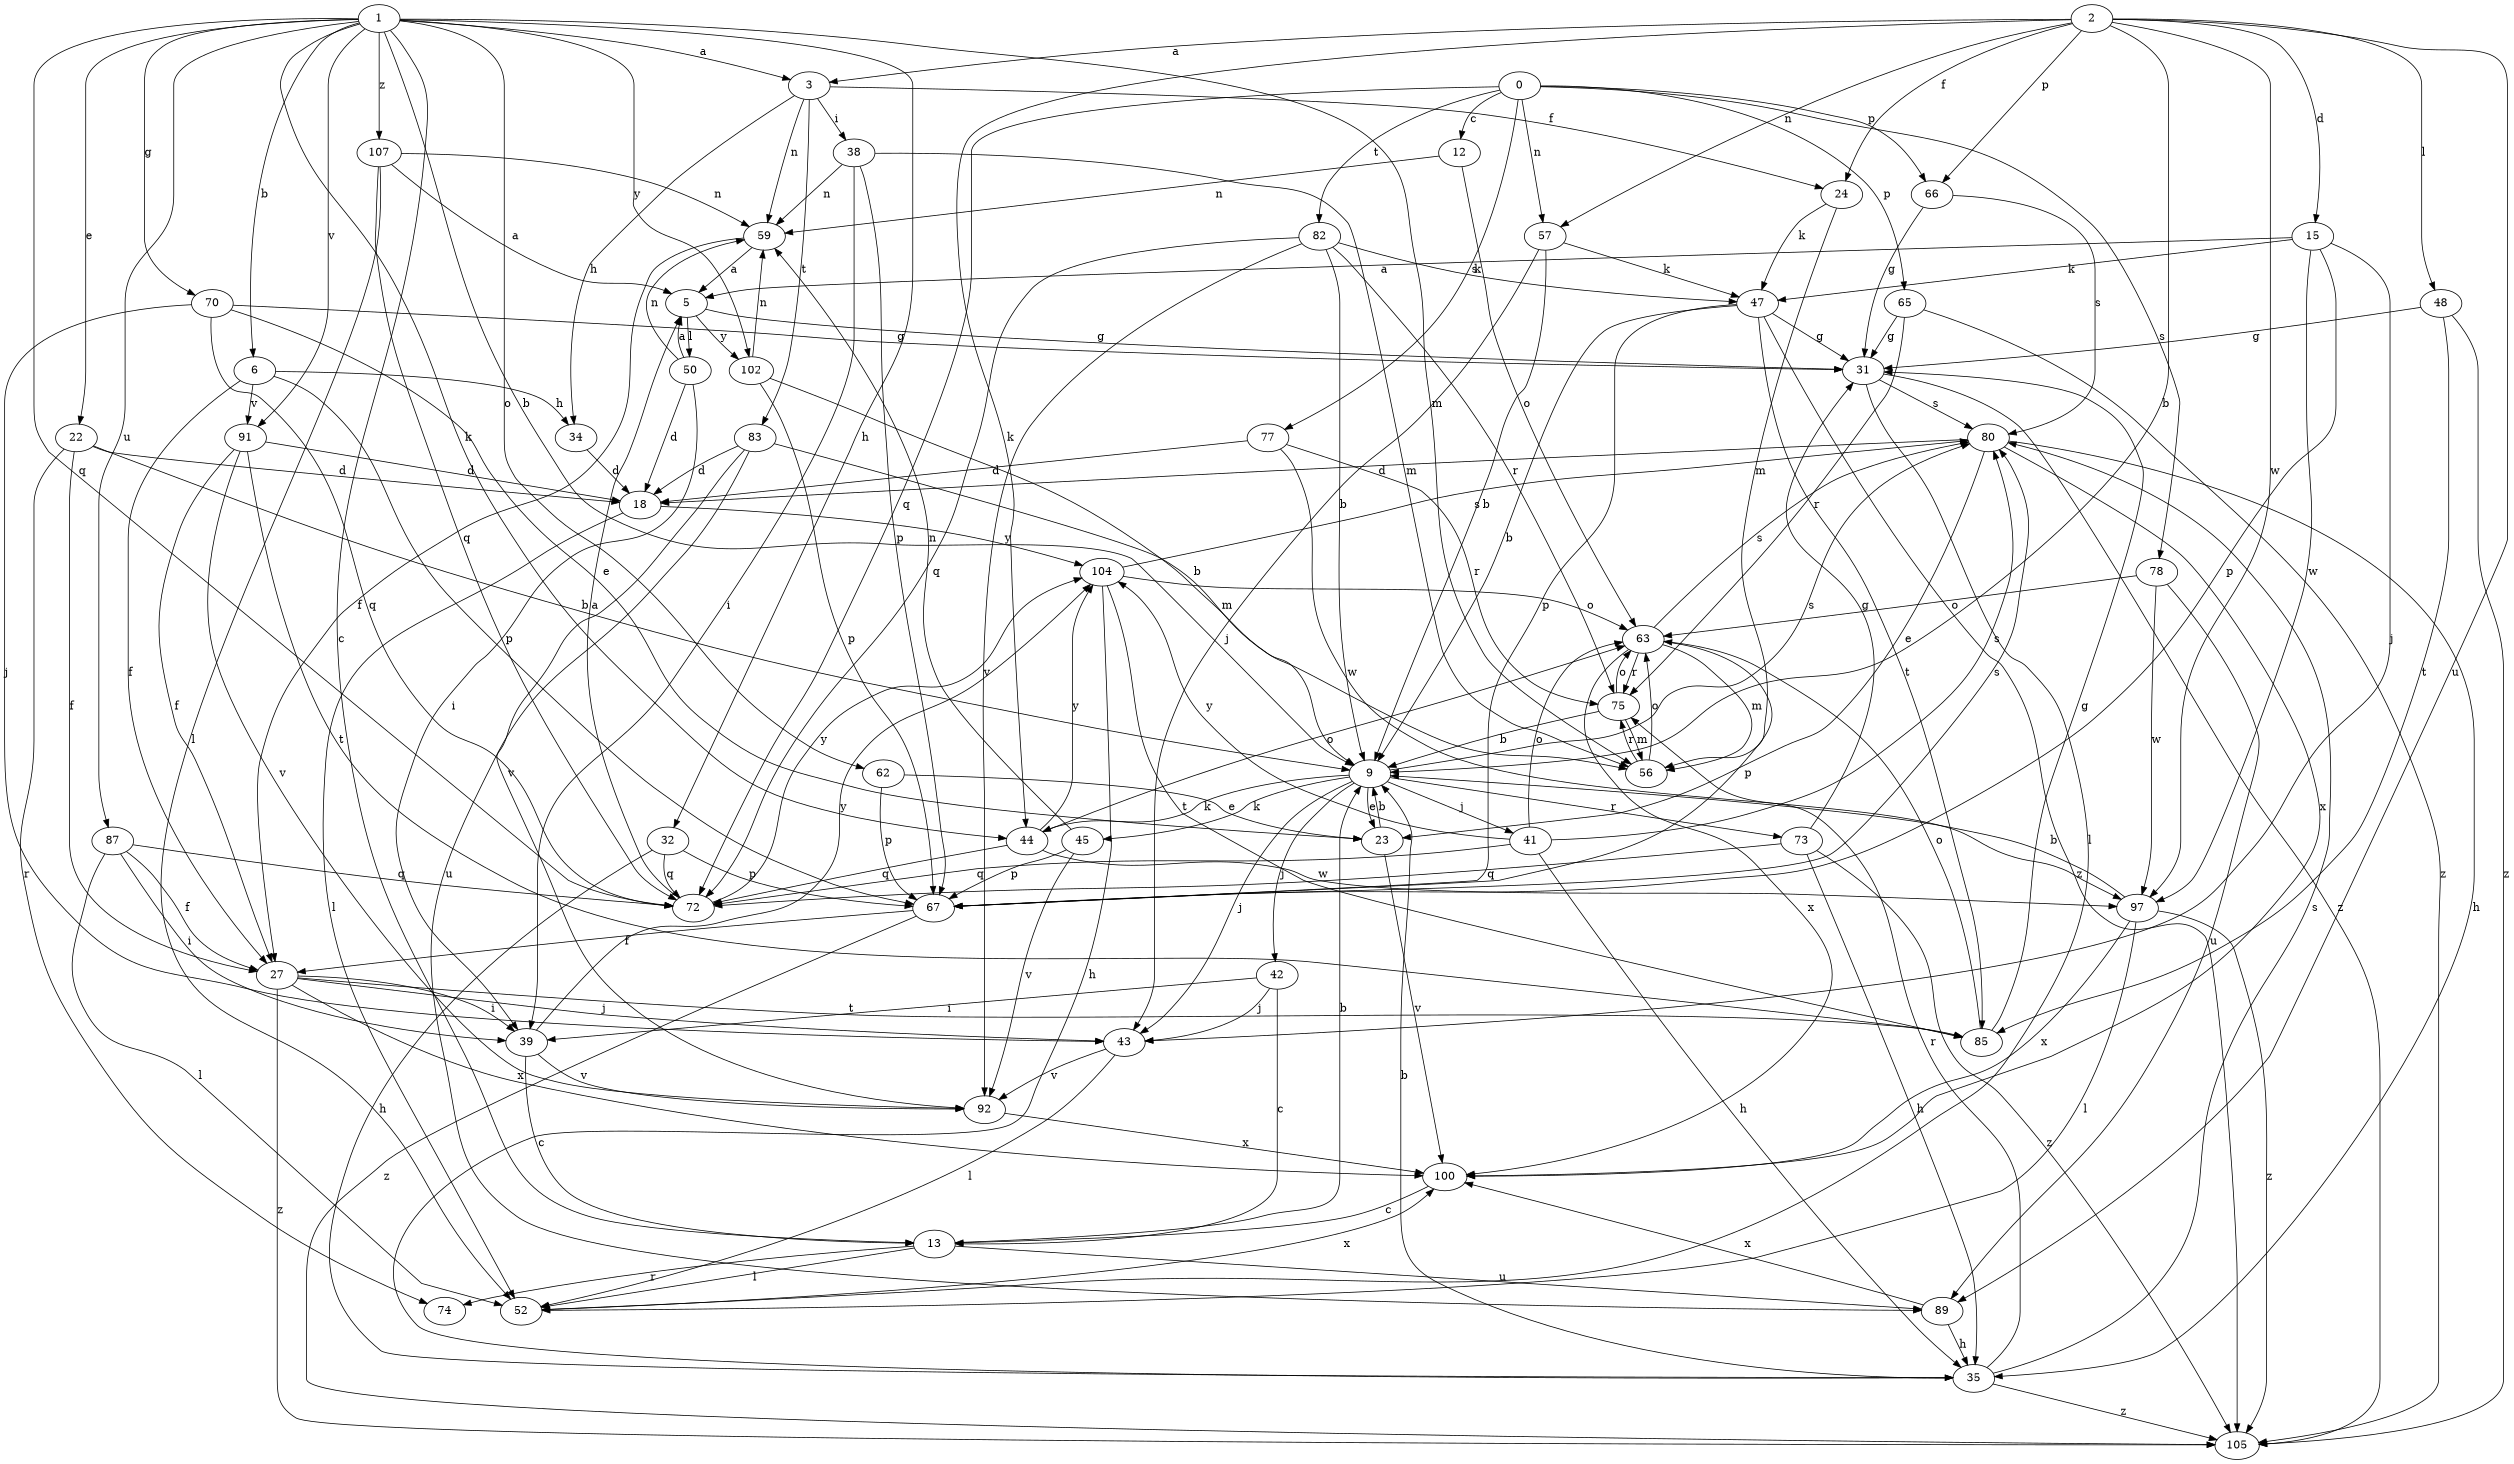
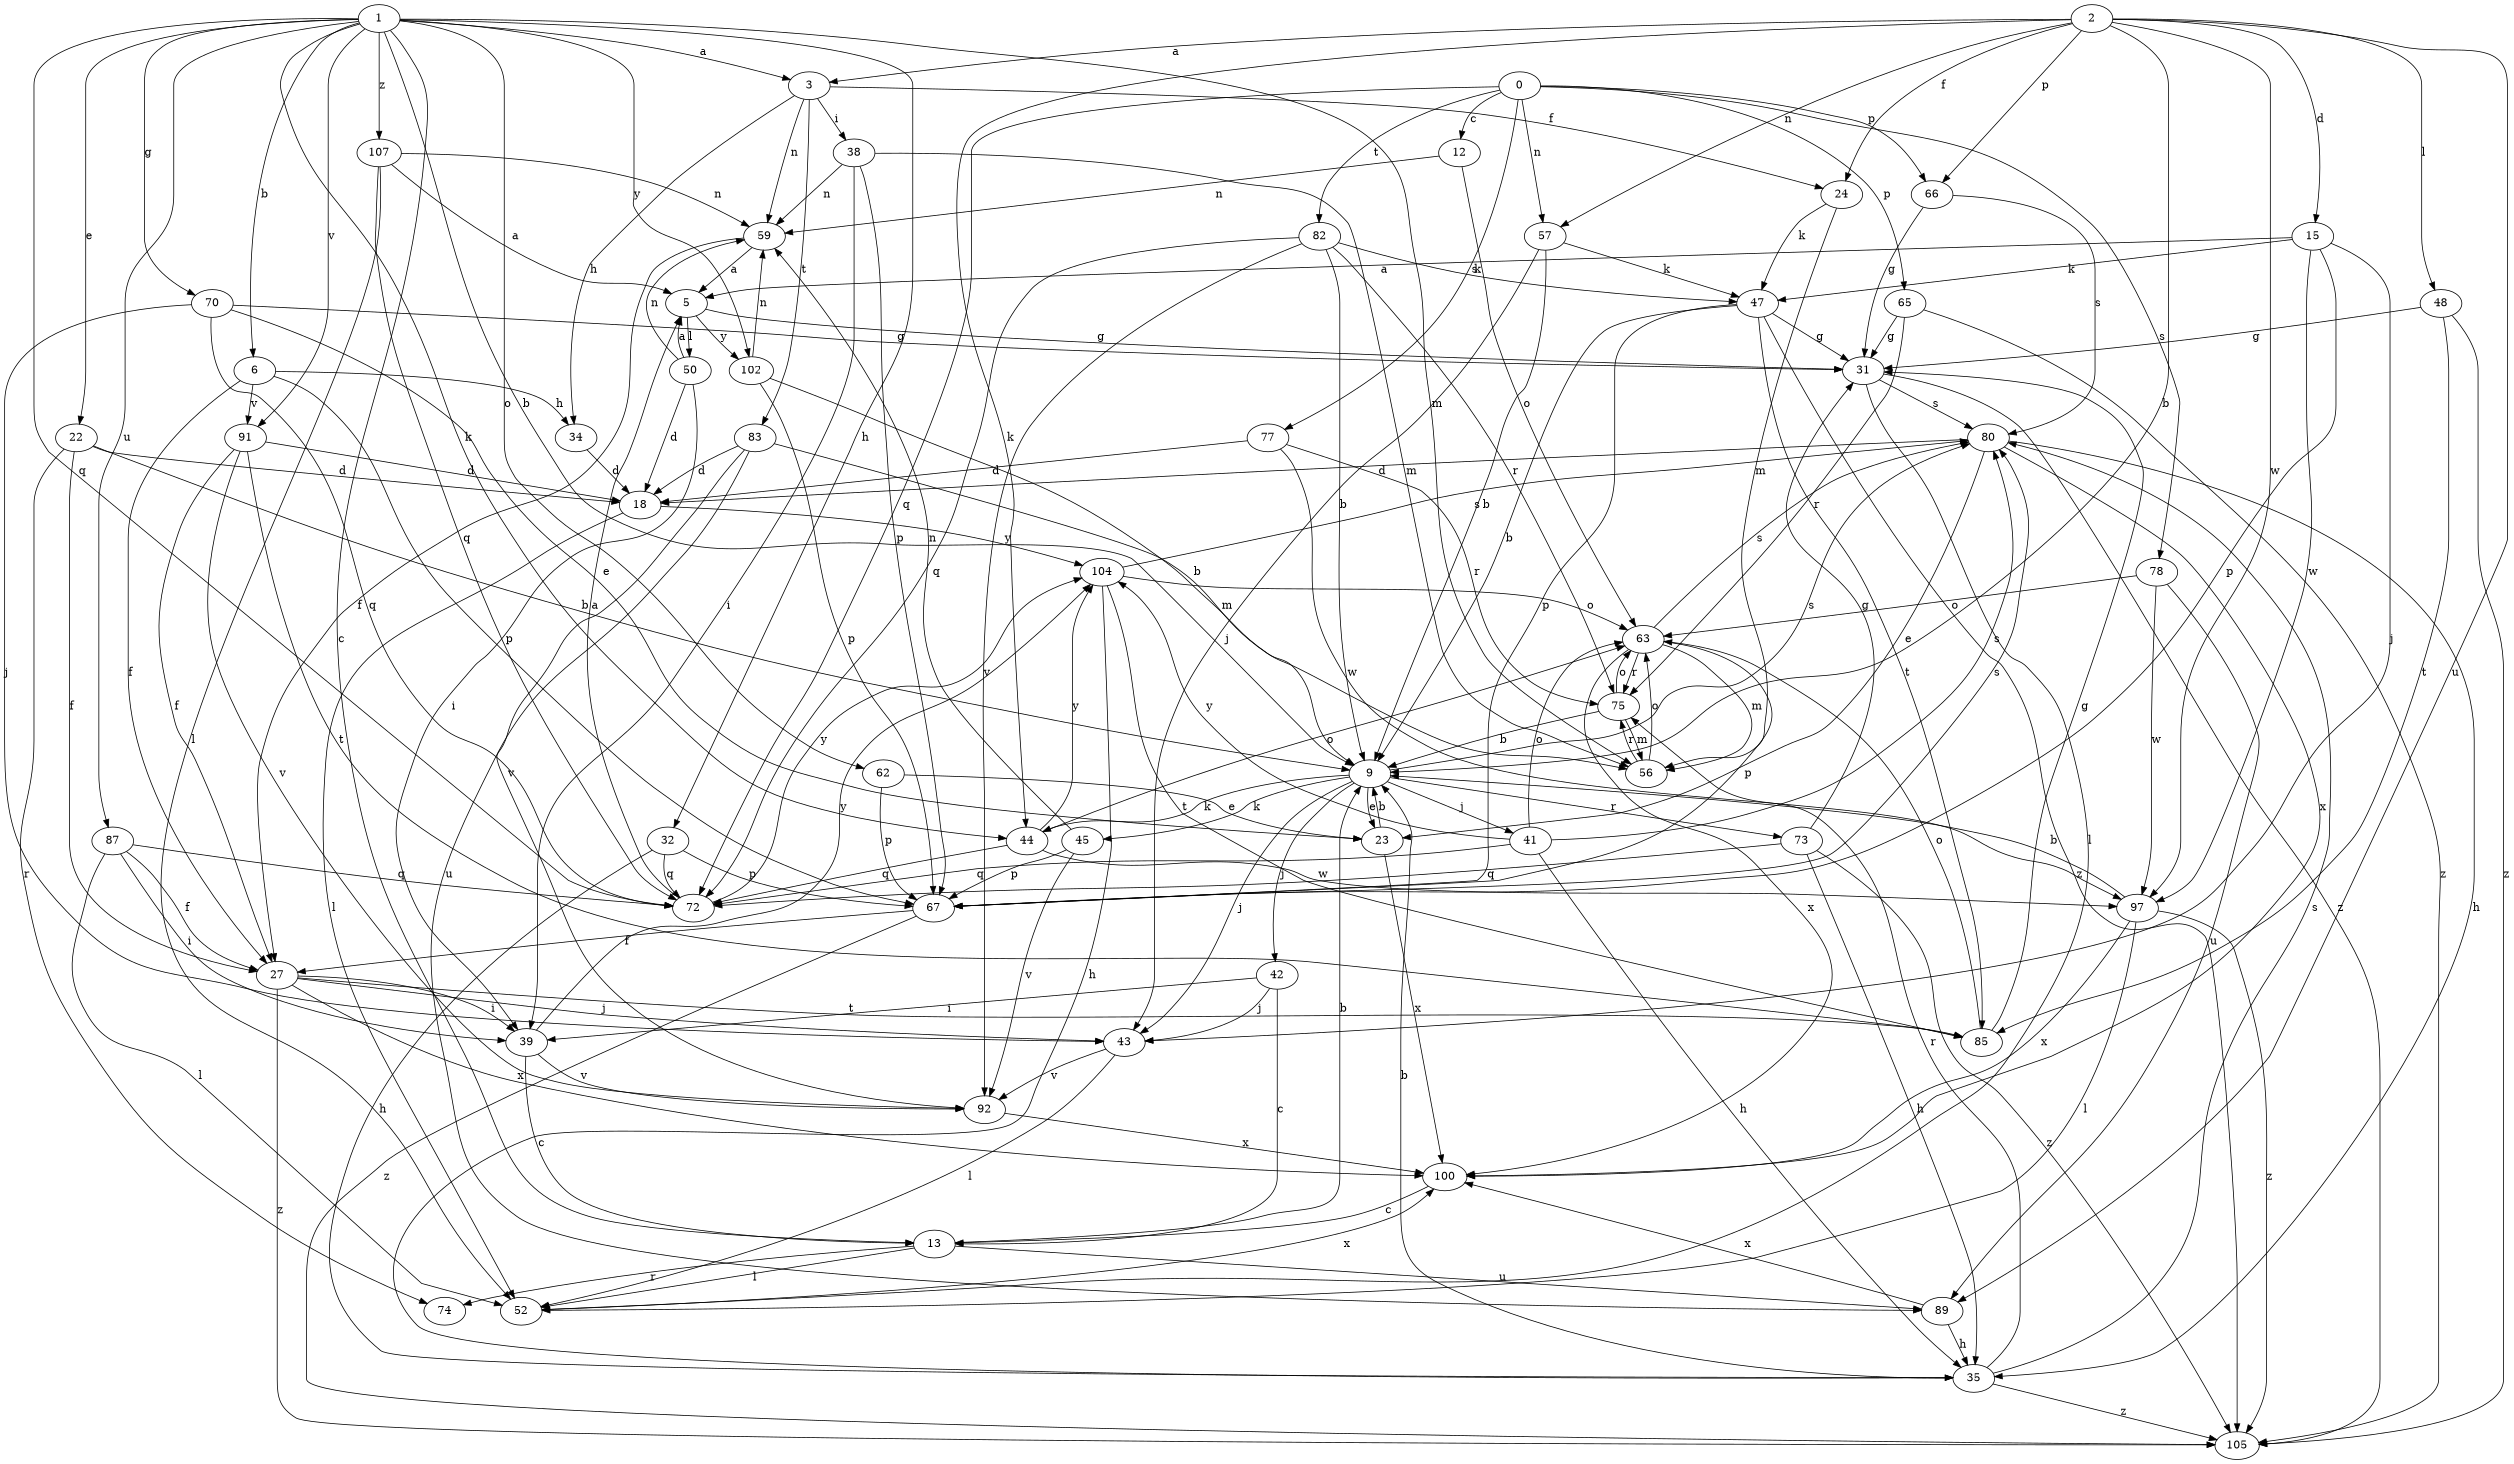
edge "23" -> "100": label "v" -> "x"
